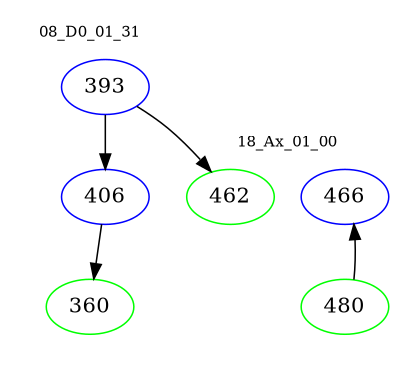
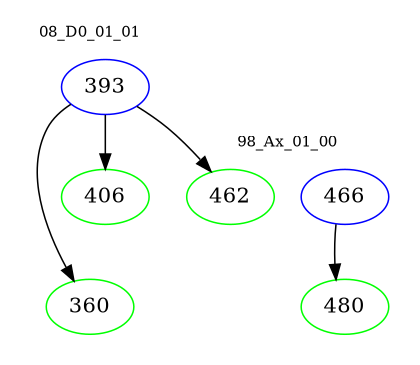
cluster "08_D0_01_31": label "08_D0_01_31" -> "08_D0_01_01"
cluster "18_Ax_01_00": label "18_Ax_01_00" -> "98_Ax_01_00"
node "406": color blue -> green
edge "406" -> "360": now "393" -> "360"
edge "480" -> "466": reversed
